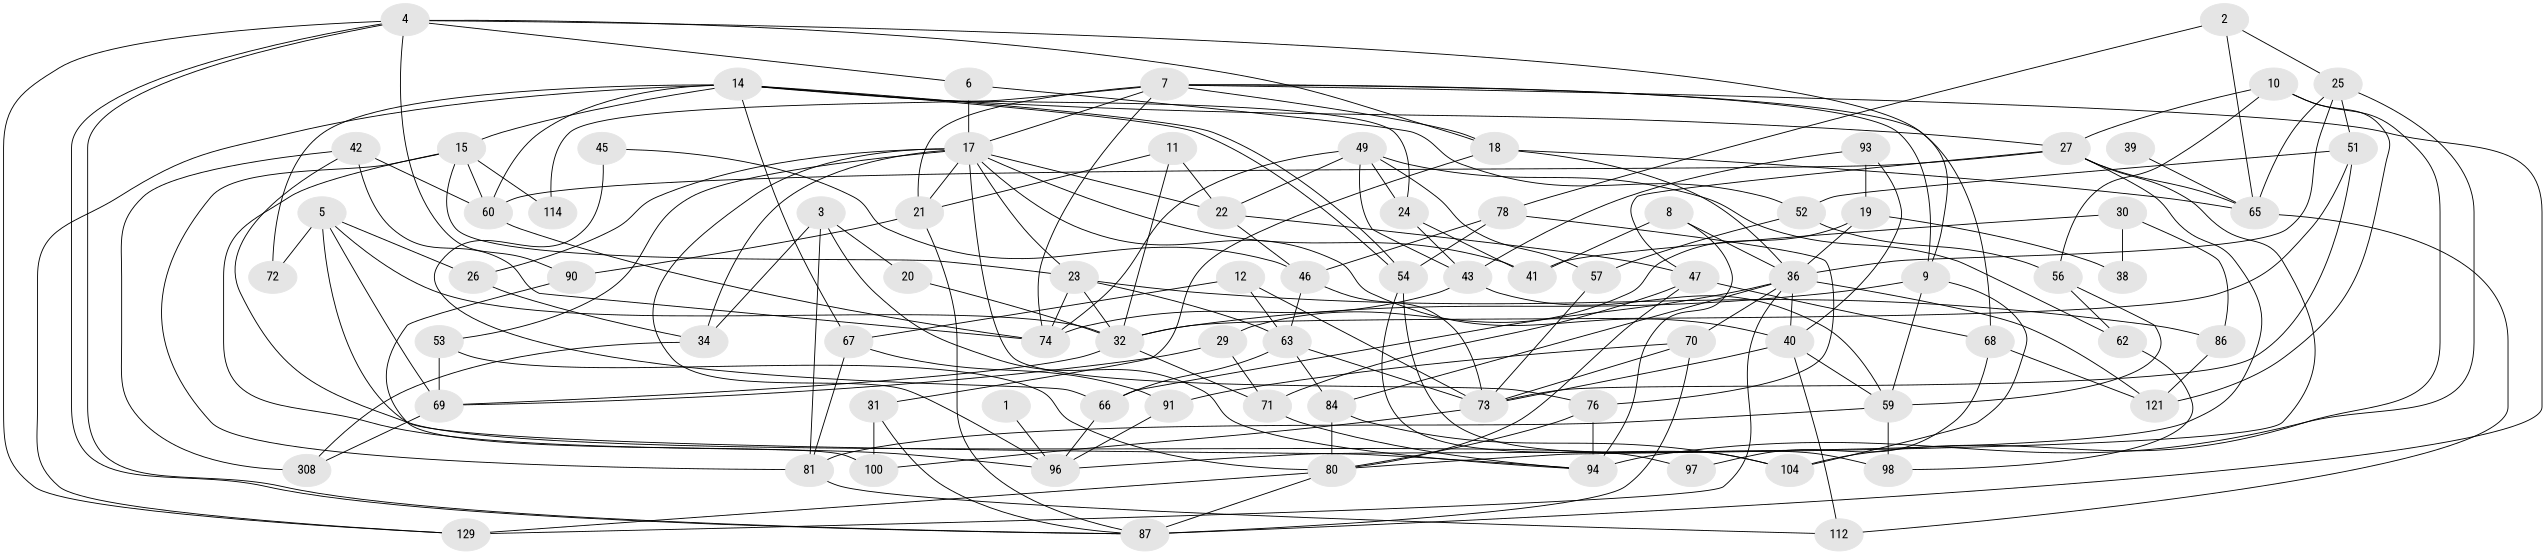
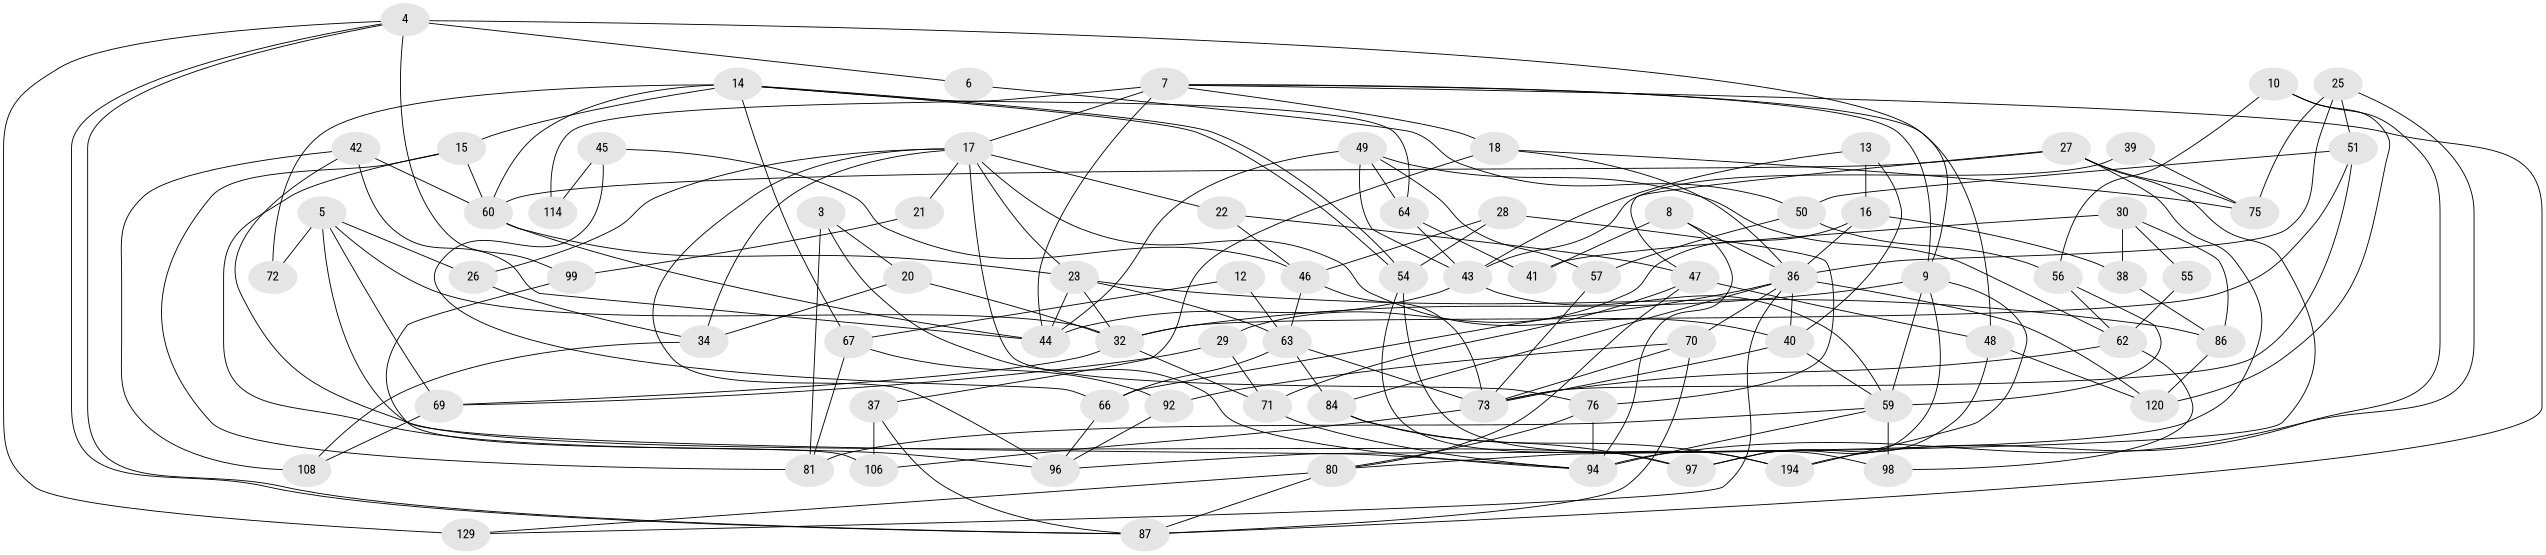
node "2": removed
edge "4" -- "18": removed
edge "10" -- "27": removed
edge "7" -- "21": removed
edge "14" -- "27": removed
edge "6" -- "17": removed
node "11": removed
node "93": label "93" -> "13"
edge "39" -- "43": added
edge "15" -- "114": now "45" -- "114"
edge "49" -- "22": removed
edge "14" -- "129": removed
node "24": label "24" -> "64"
node "78": label "78" -> "28"
node "52": label "52" -> "50"
node "19": label "19" -> "16"
node "65": label "65" -> "75"
edge "17" -- "41": removed
edge "15" -- "23": now "60" -- "23"
node "90": label "90" -> "99"
edge "3" -- "34": now "20" -- "34"
node "55": added
edge "38" -- "86": added
node "53": removed
node "74": label "74" -> "44"
edge "12" -- "73": now "62" -- "73"
node "68": label "68" -> "48"
node "31": label "31" -> "37"
node "1": removed
node "91": label "91" -> "92"
node "121": label "121" -> "120"
edge "21" -- "87": removed
edge "9" -- "97": added
edge "59" -- "94": added
edge "84" -- "80": now "84" -- "97"
node "308": label "308" -> "108"
node "100": label "100" -> "106"
node "104": label "104" -> "194"
node "112": removed
